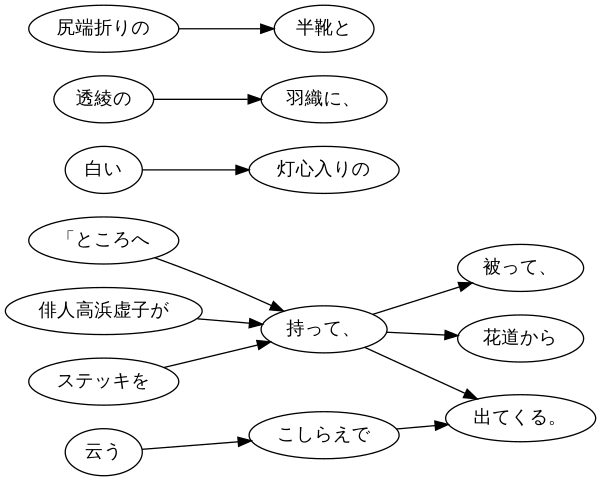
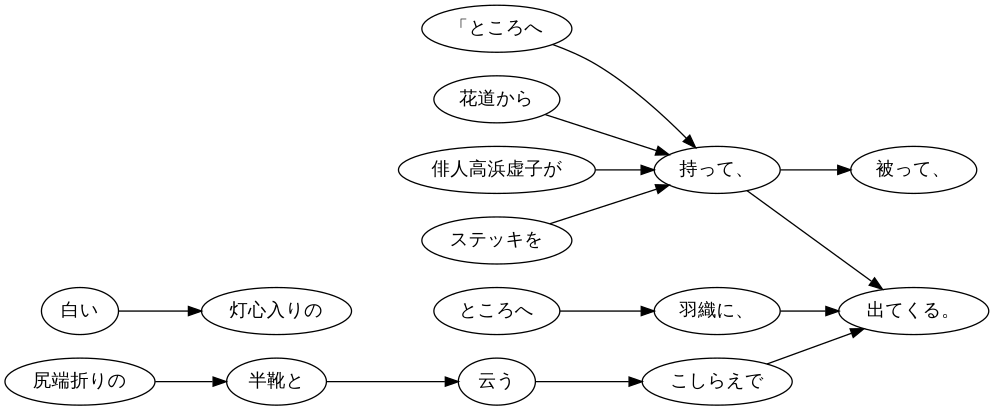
node "透綾の": label "透綾の" -> "ところへ"
edge "羽織に、" -> "出てくる。": added
edge "持って、" -> "花道から": reversed
edge "半靴と" -> "云う": added
